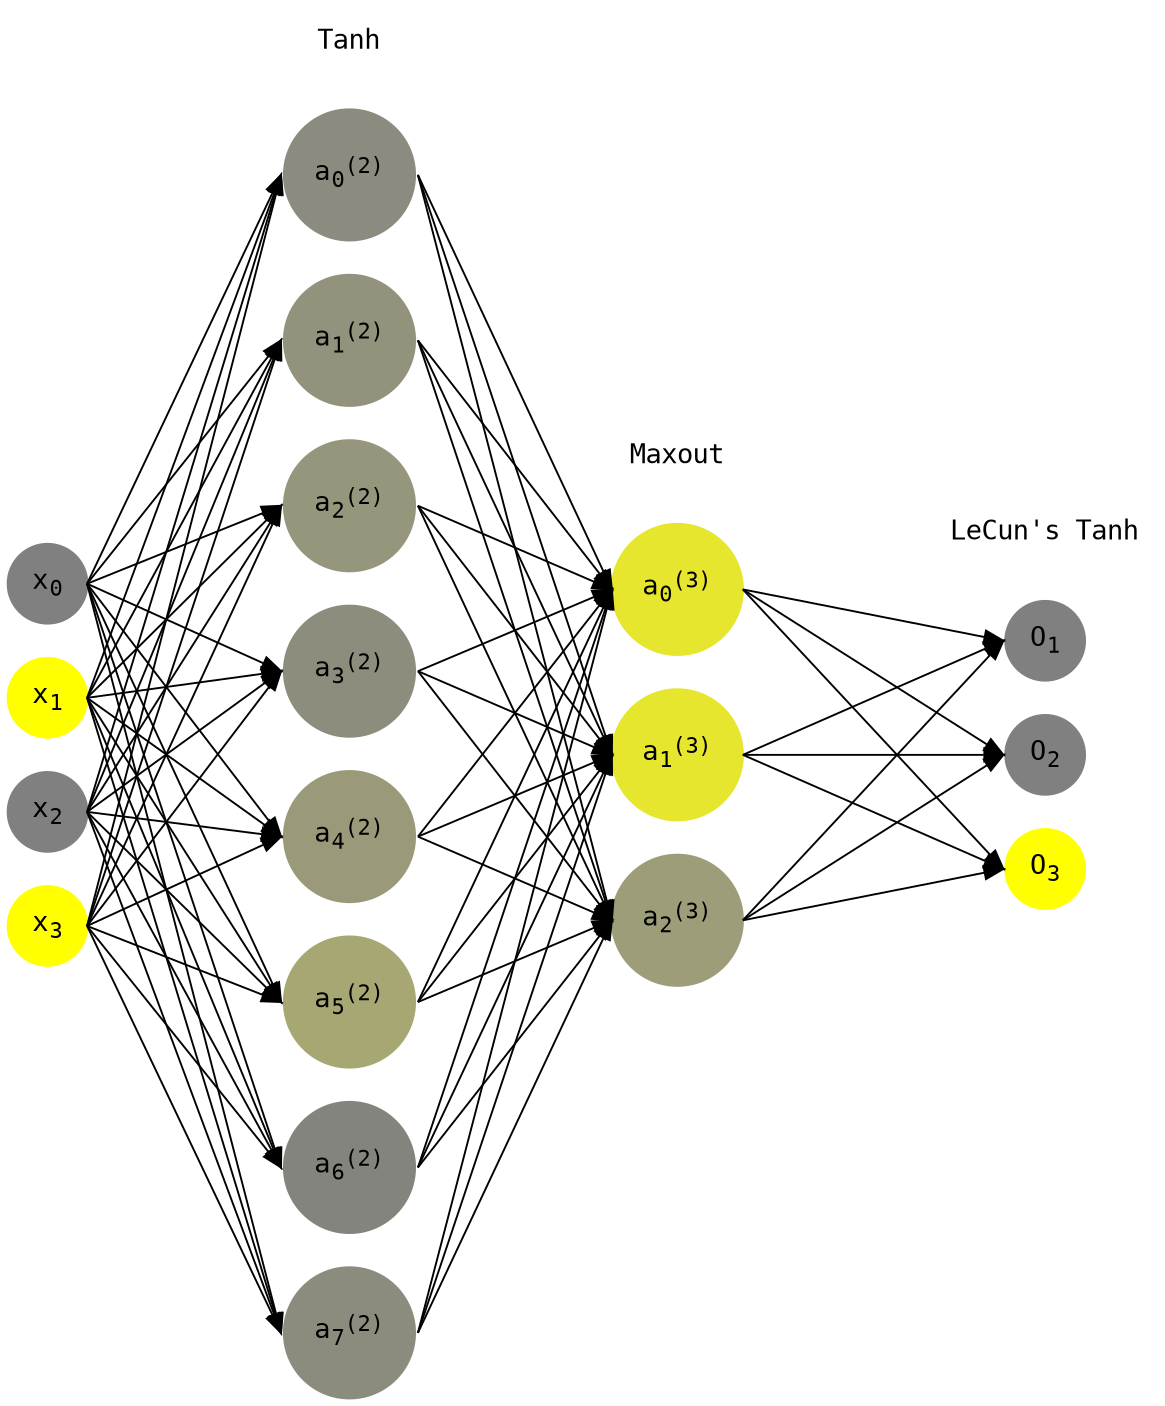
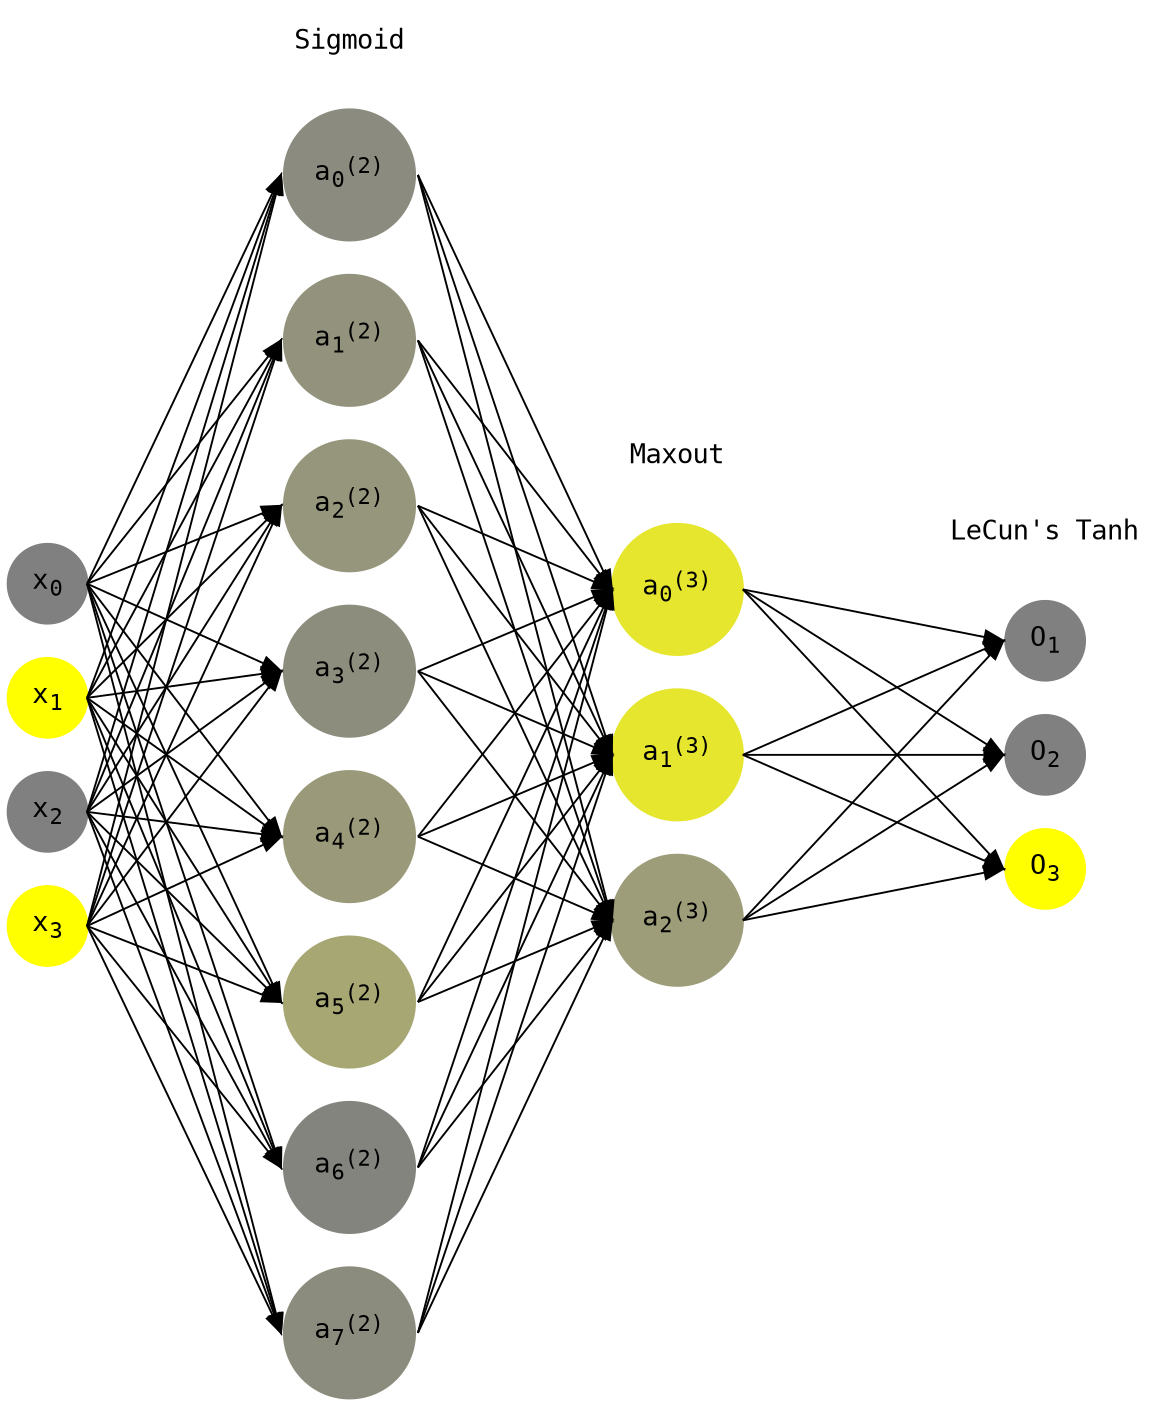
node "Tanh": label "Tanh" -> "Sigmoid"
